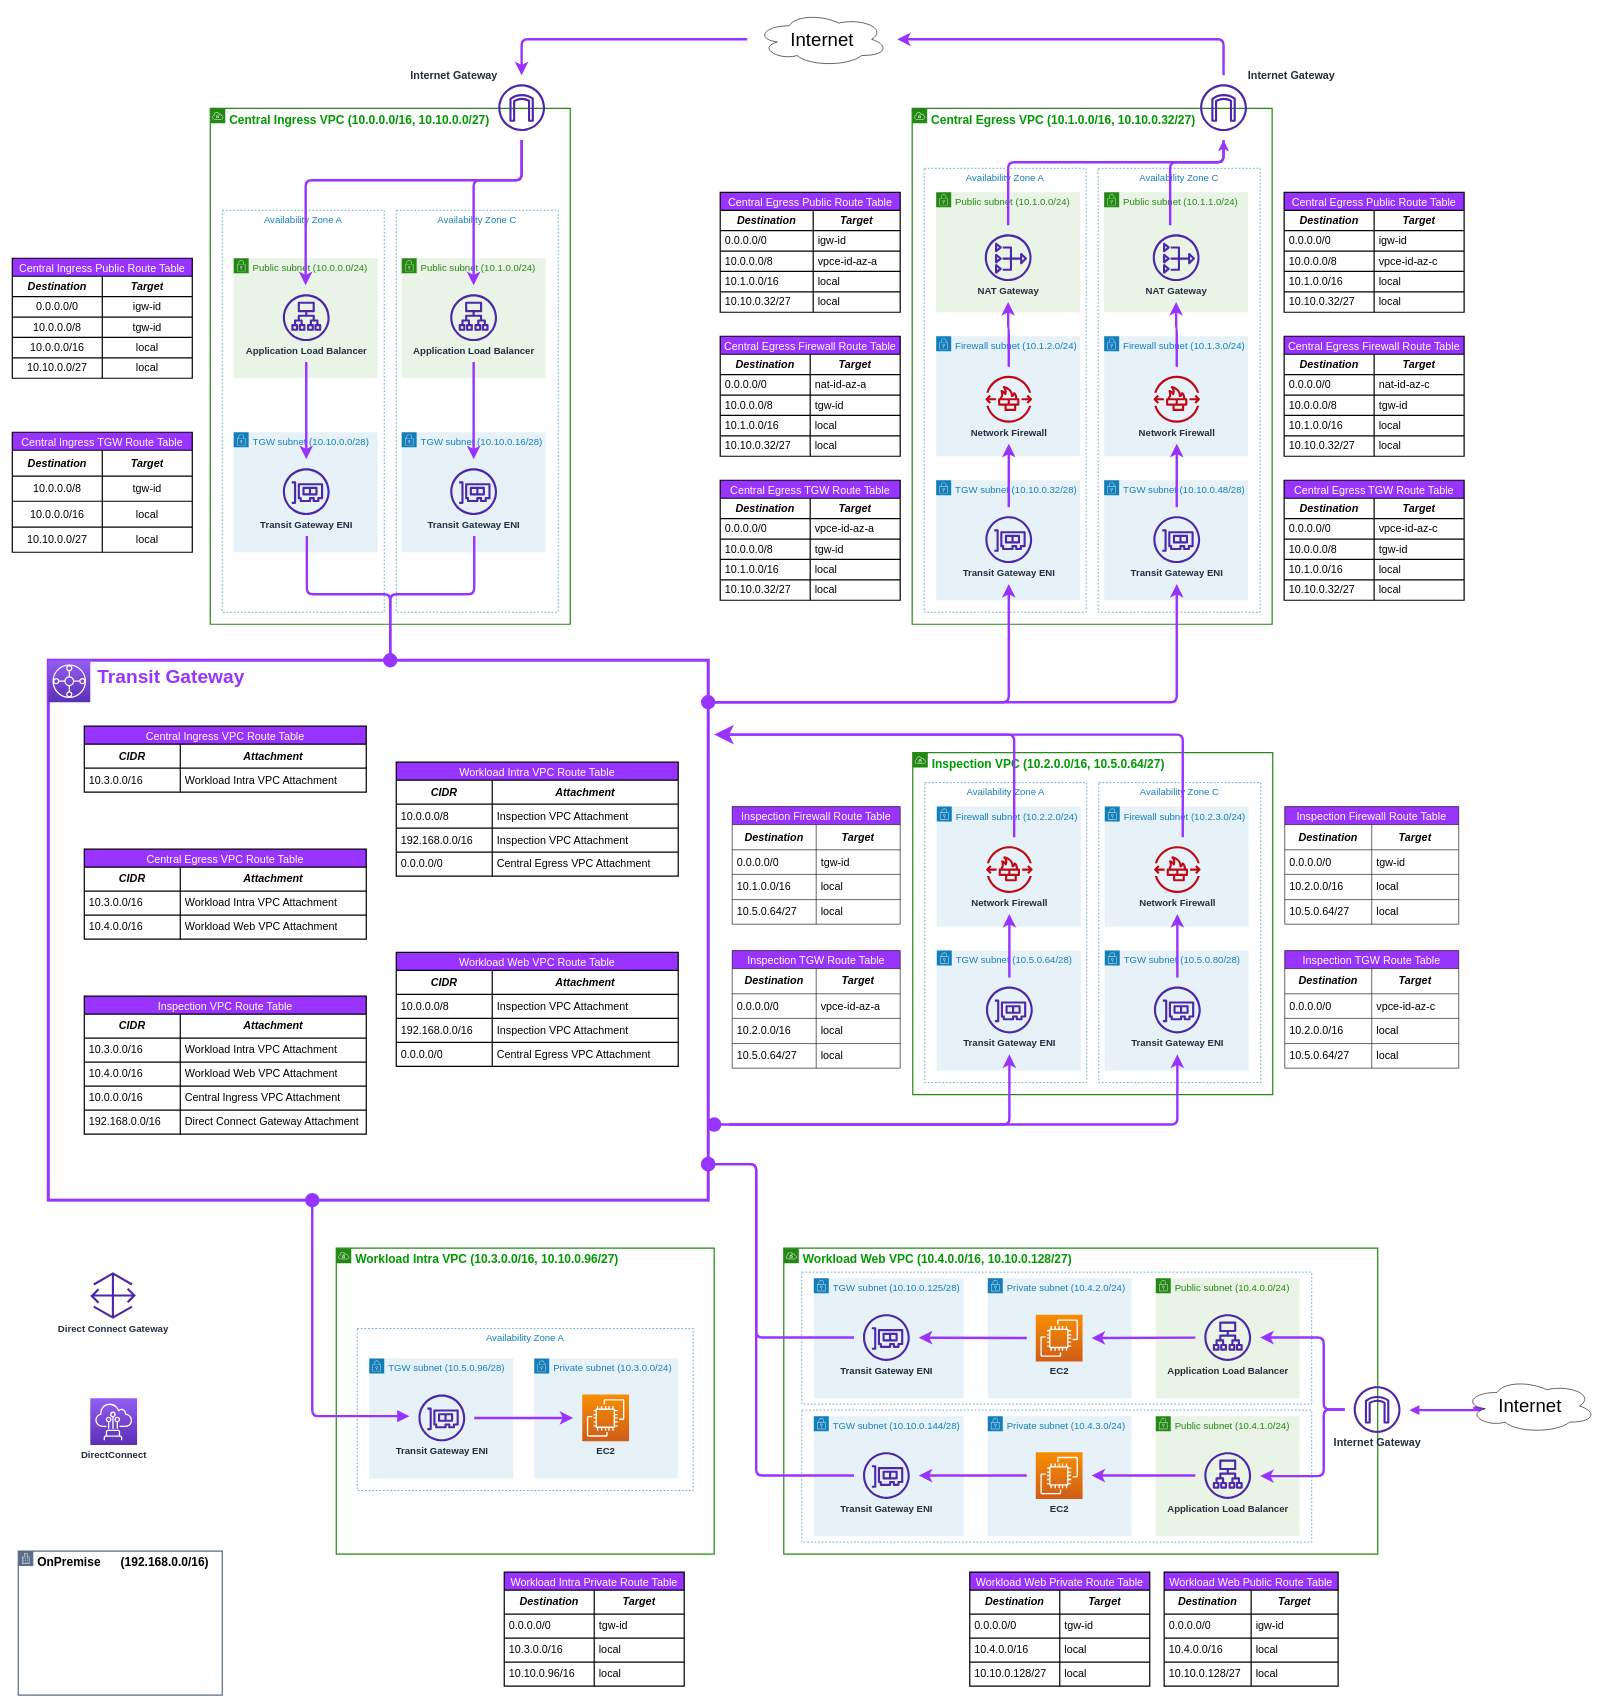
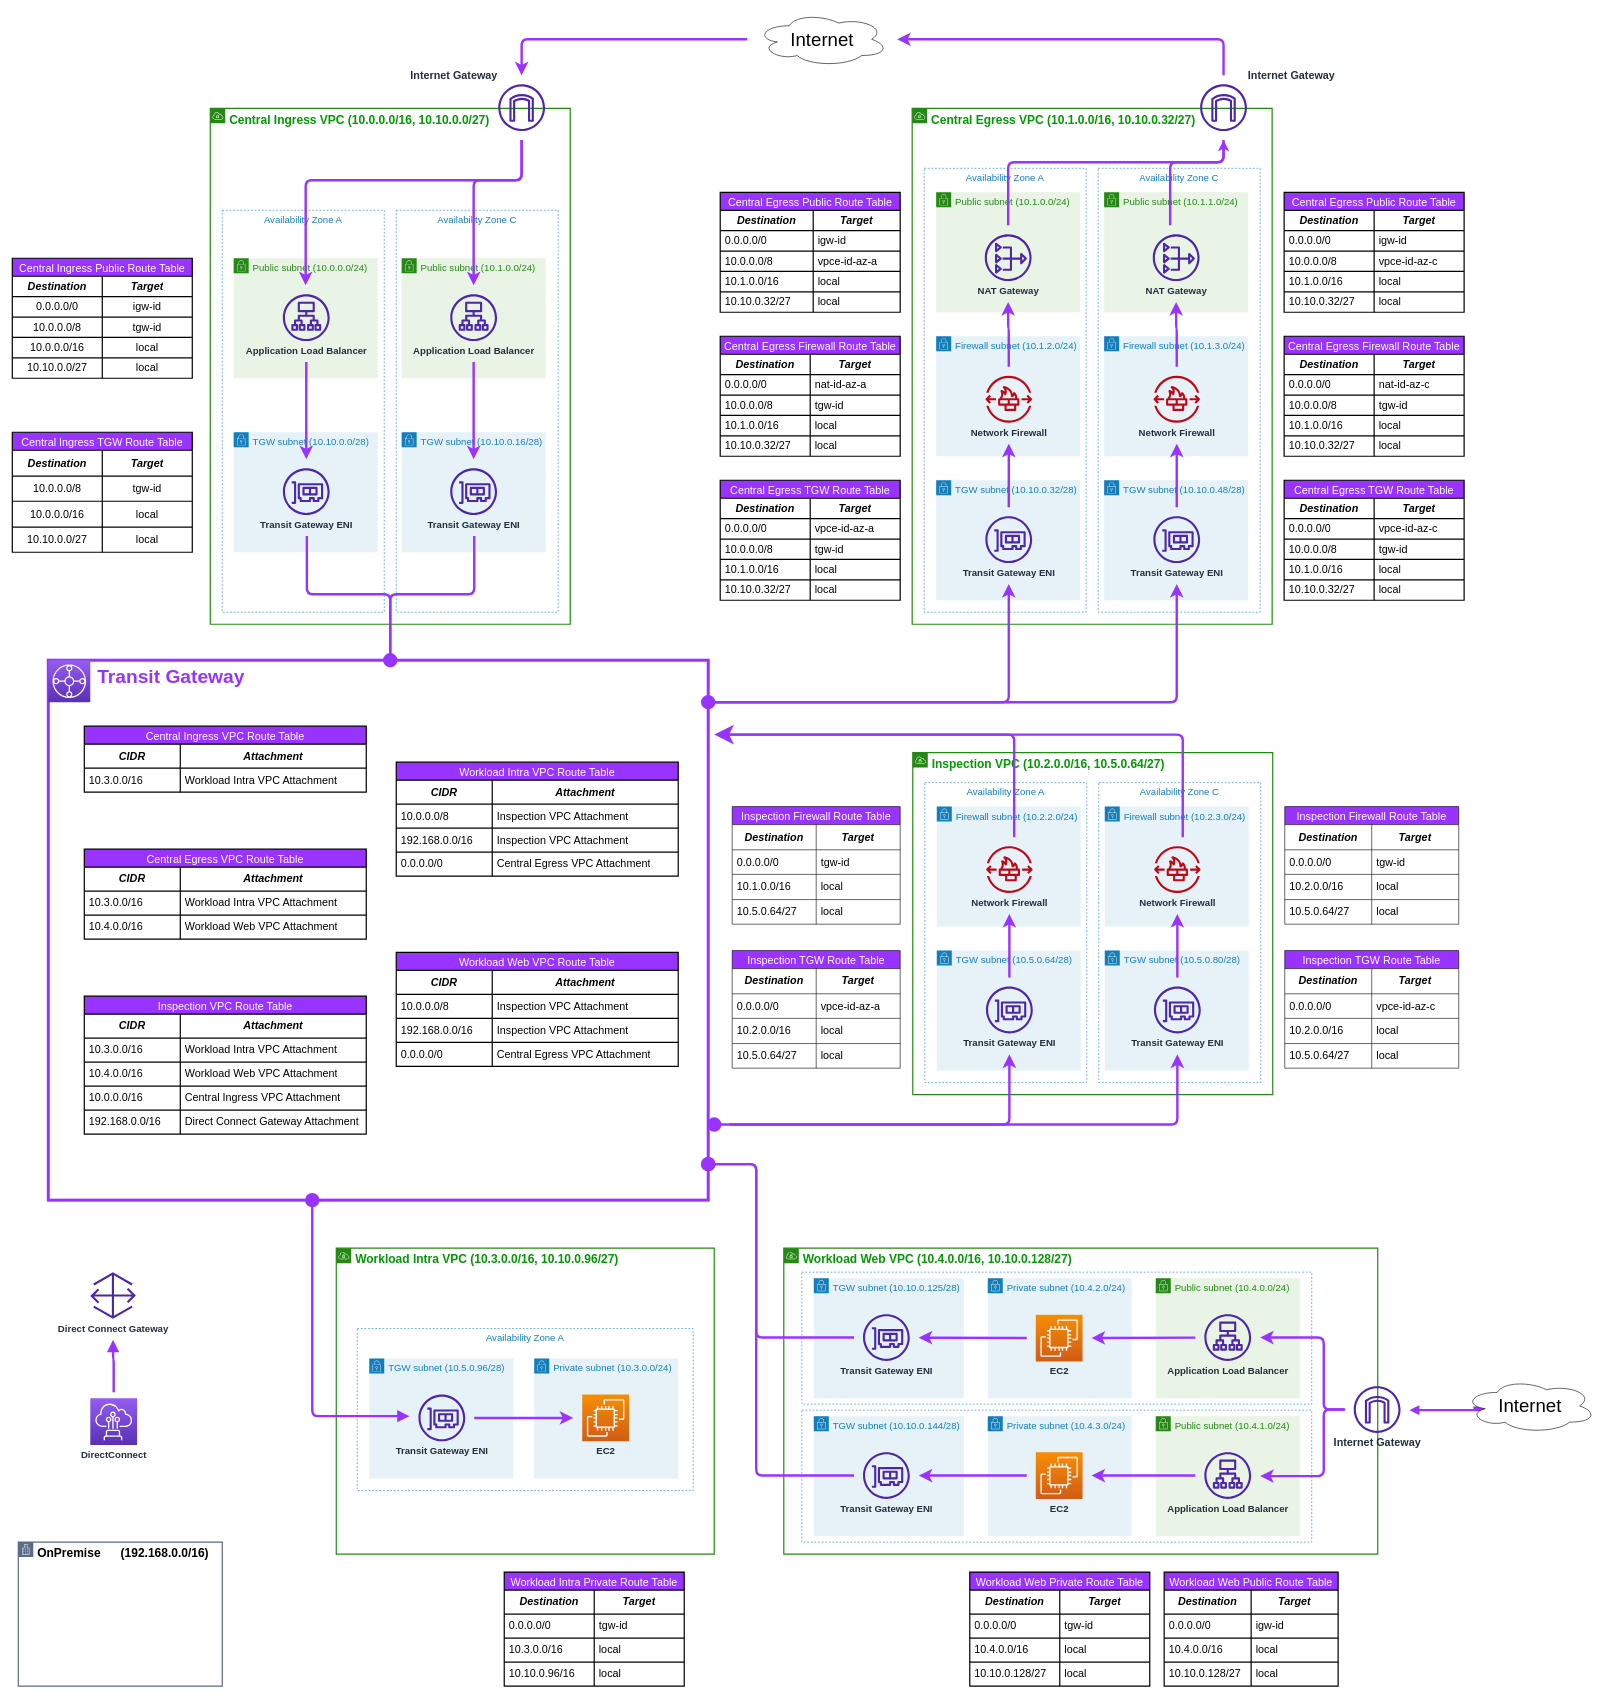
edge "DirectConnect" -> "Direct Connect Gateway": added
node "OnPremise (192.168.0.0/16)": moved (120, 1623) -> (120, 1614)
